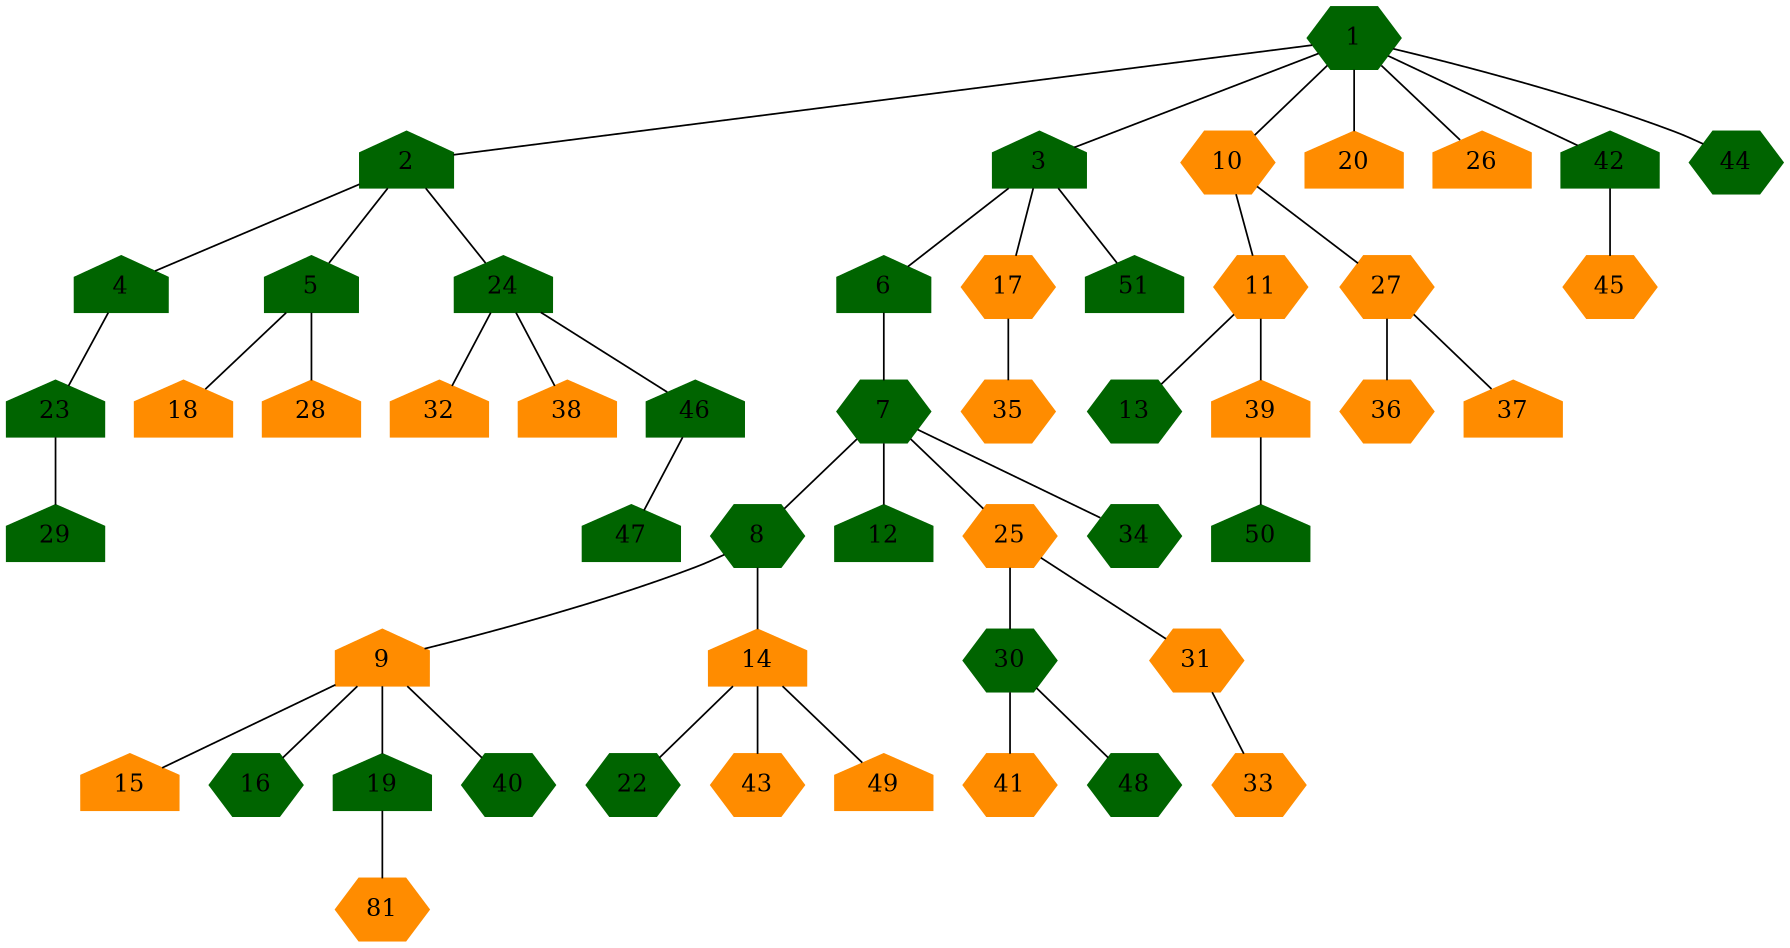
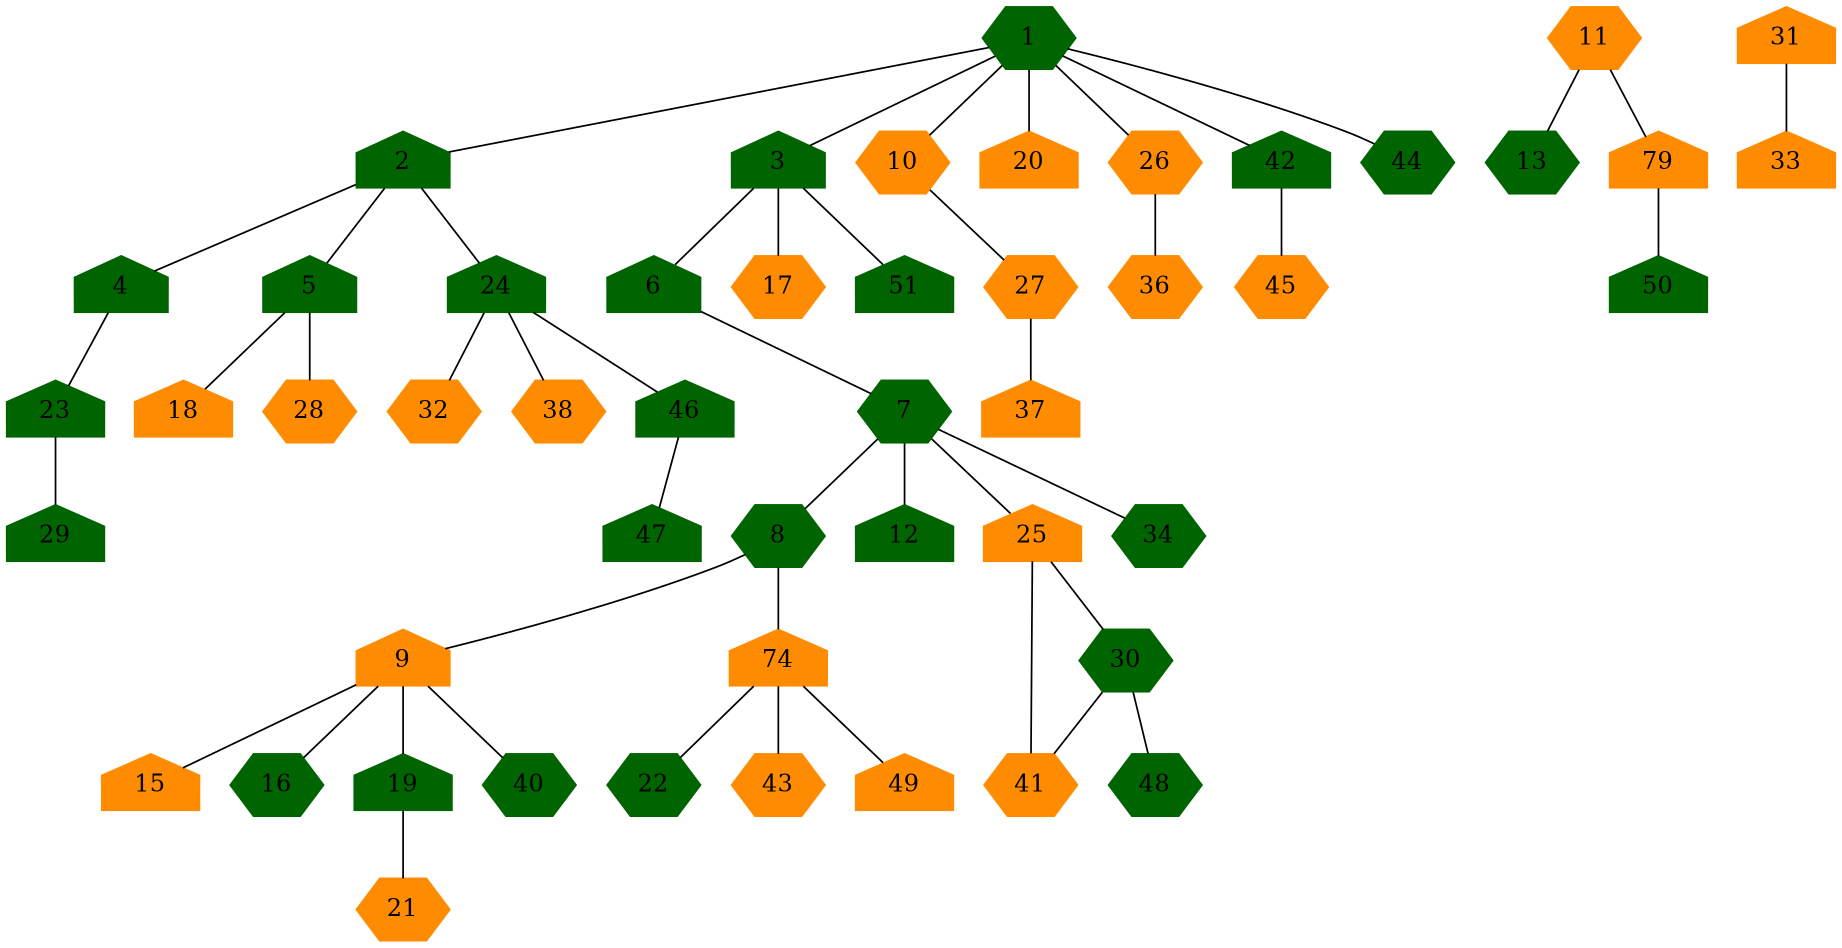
node "26": shape house -> hexagon
edge "10" -- "11": removed
edge "27" -- "36": now "26" -- "36"
node "28": shape house -> hexagon
node "32": shape house -> hexagon
node "38": shape house -> hexagon
node "35": removed
node "39": label "39" -> "79"
node "25": shape hexagon -> house
edge "25" -- "31": now "25" -- "41"
node "14": label "14" -> "74"
node "31": shape hexagon -> house
node "33": shape hexagon -> house
node "81": label "81" -> "21"
